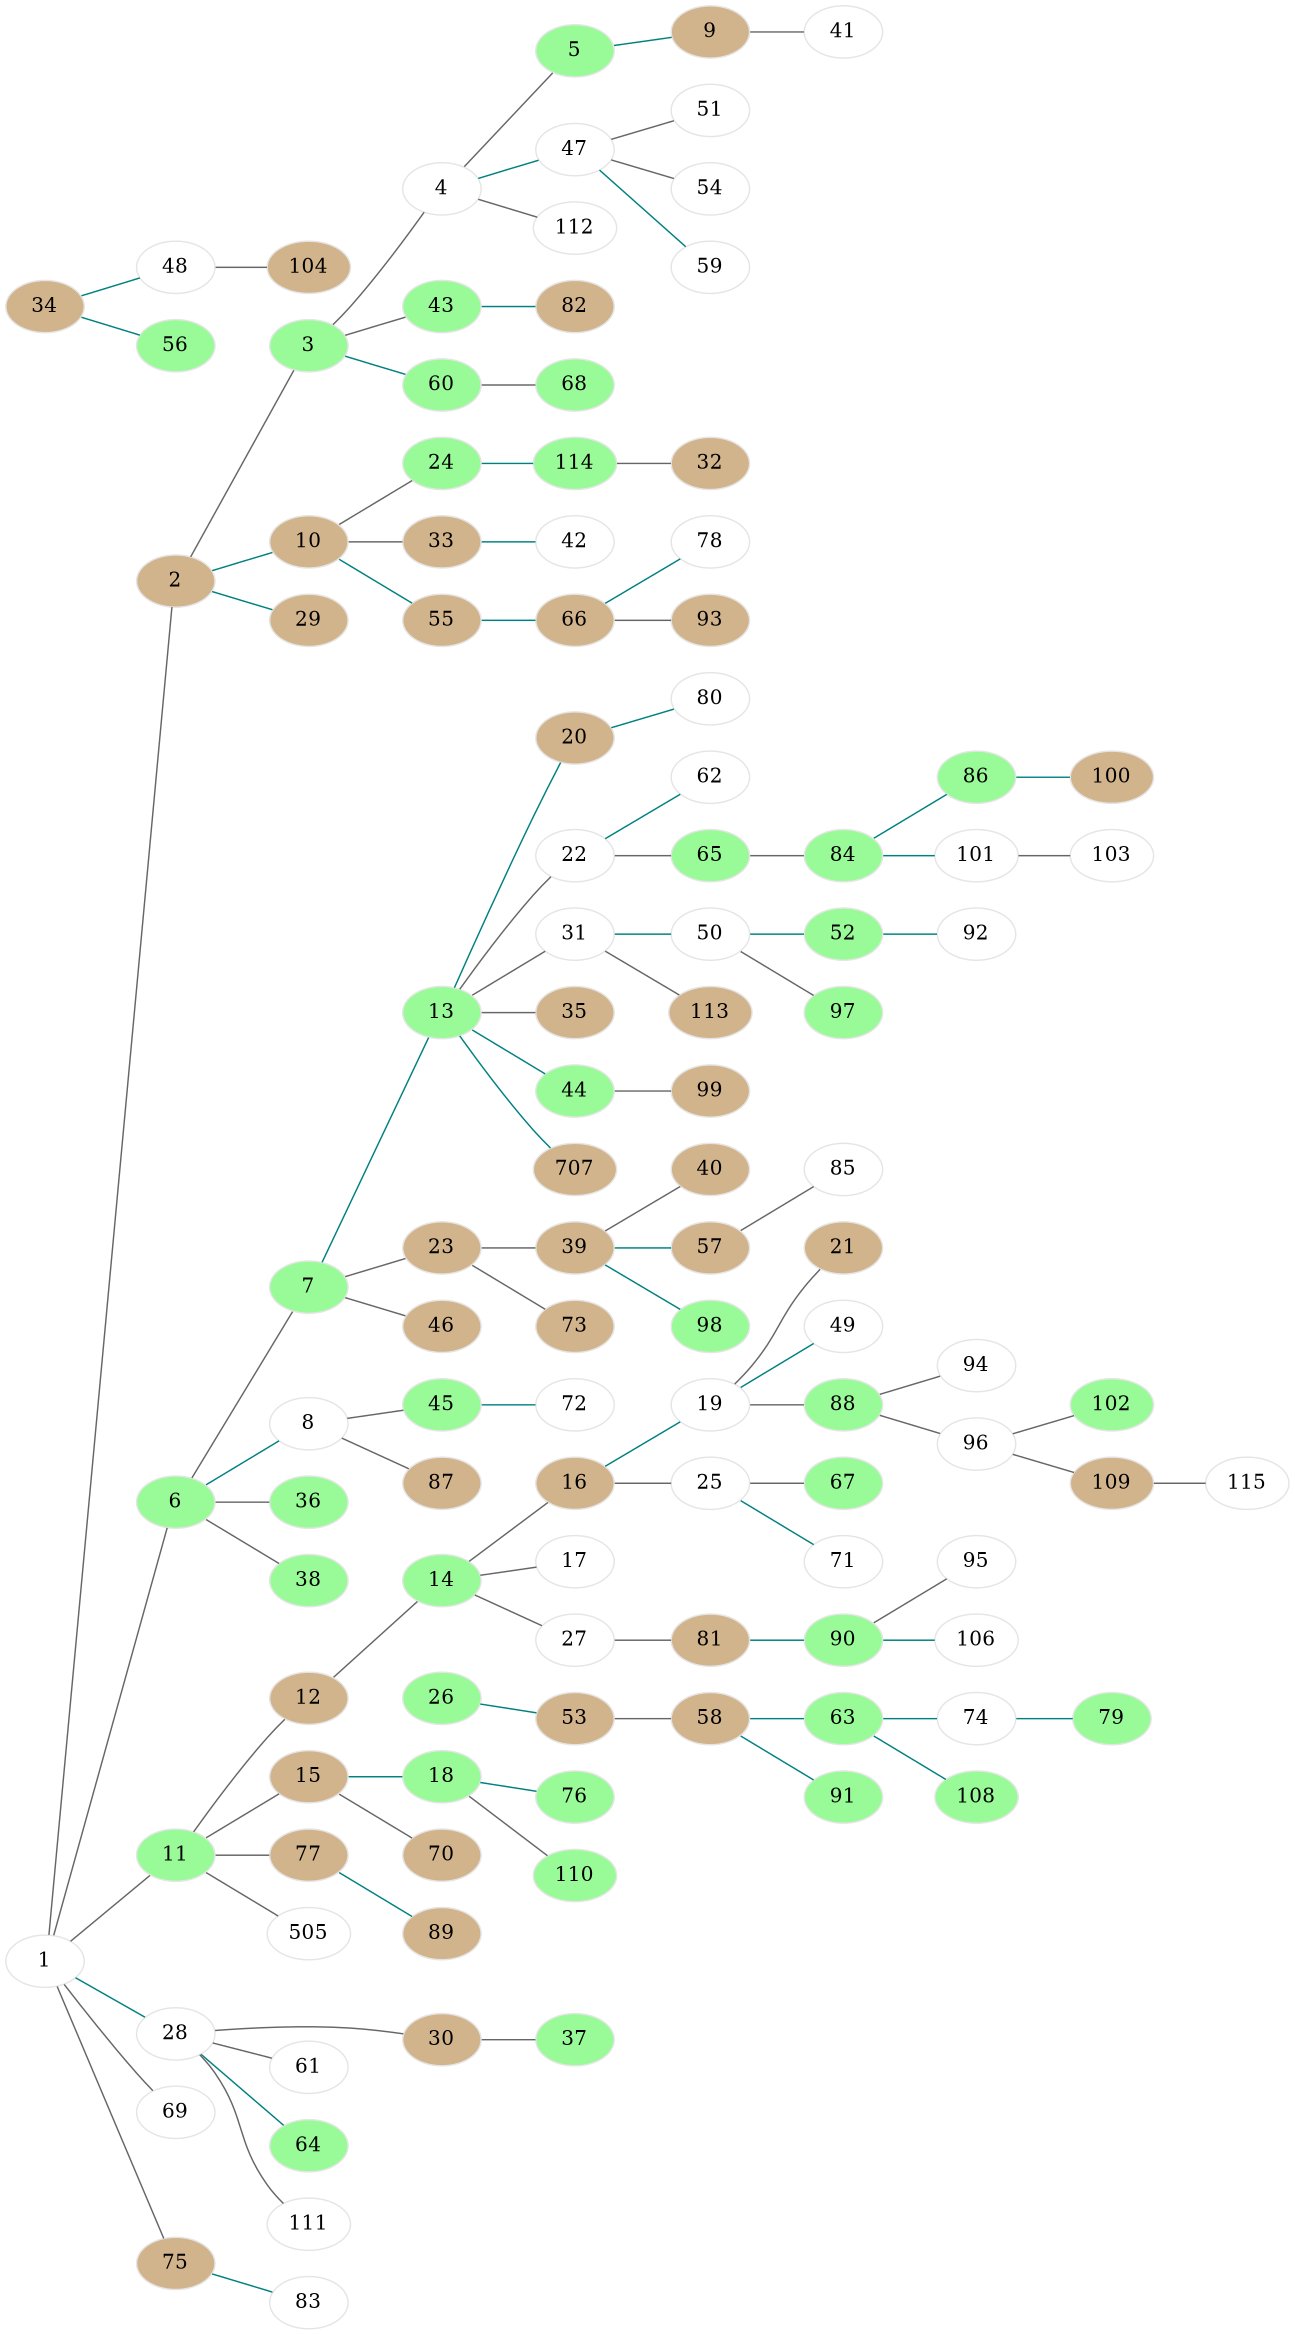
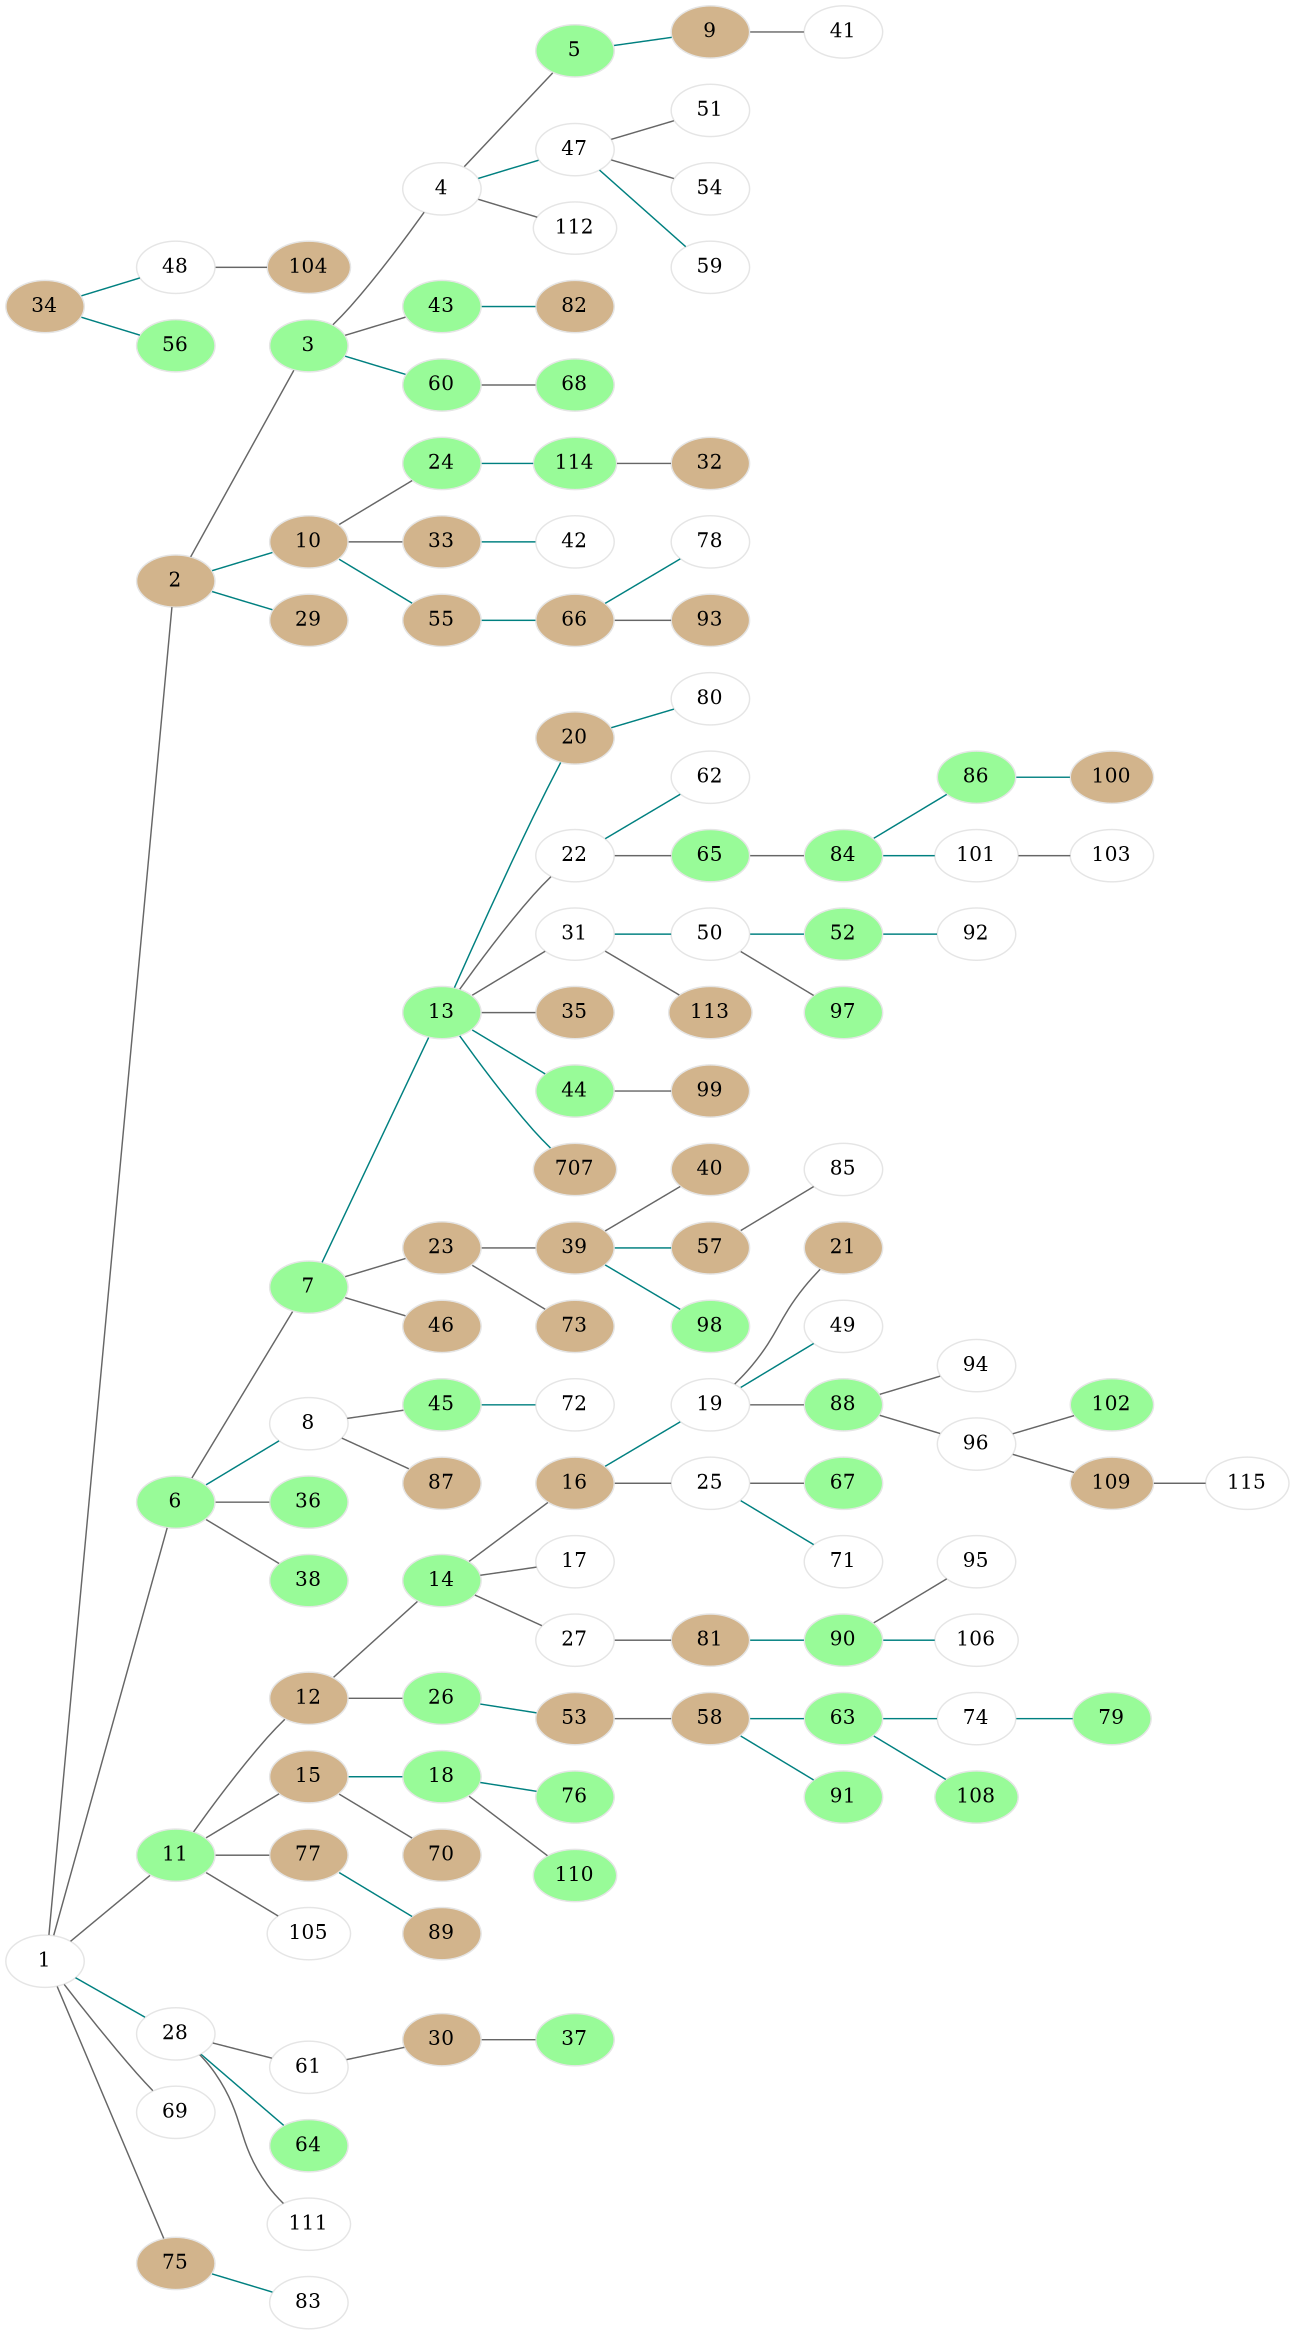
edge "12" -- "26": added
node "505": label "505" -> "105"
edge "28" -- "30": now "61" -- "30"
